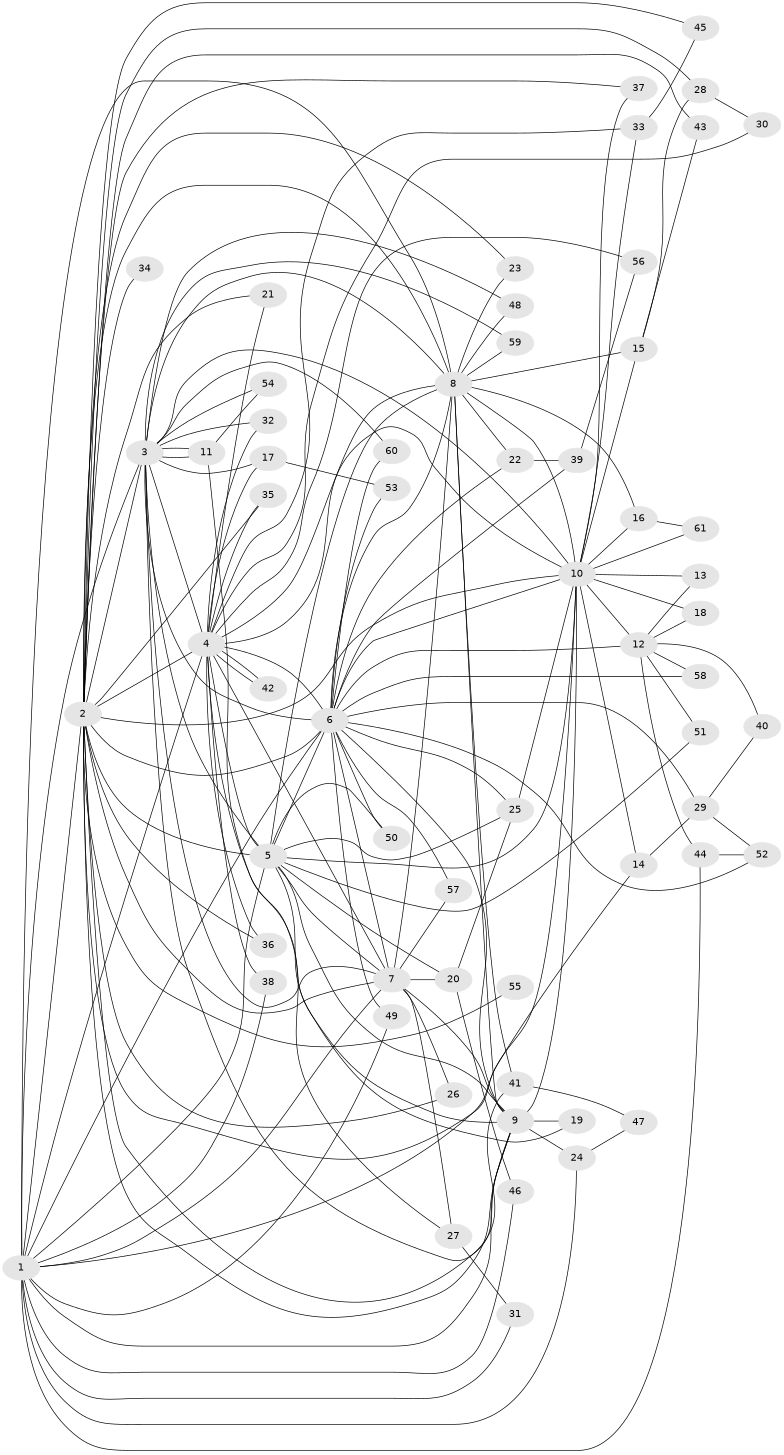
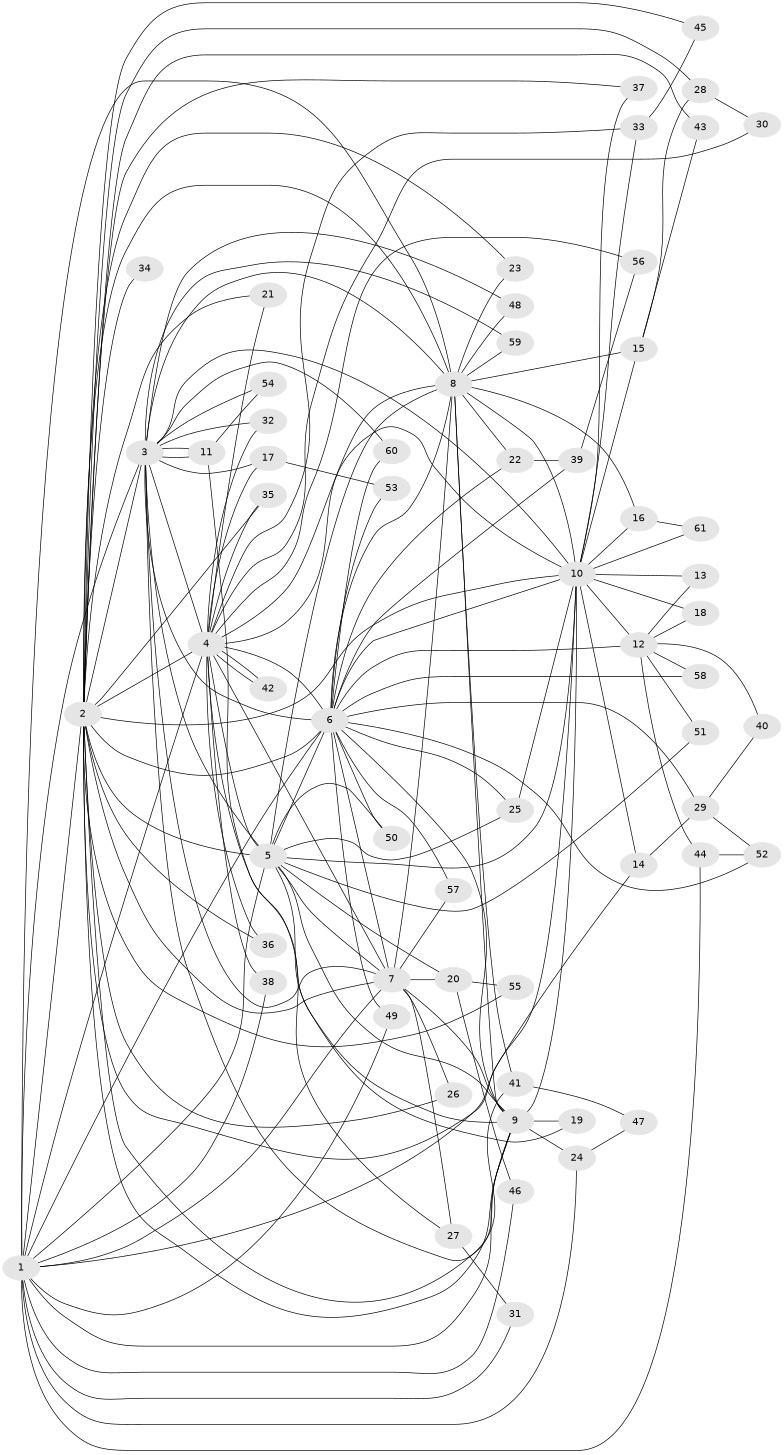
edge "25" -- "20": now "55" -- "20"
